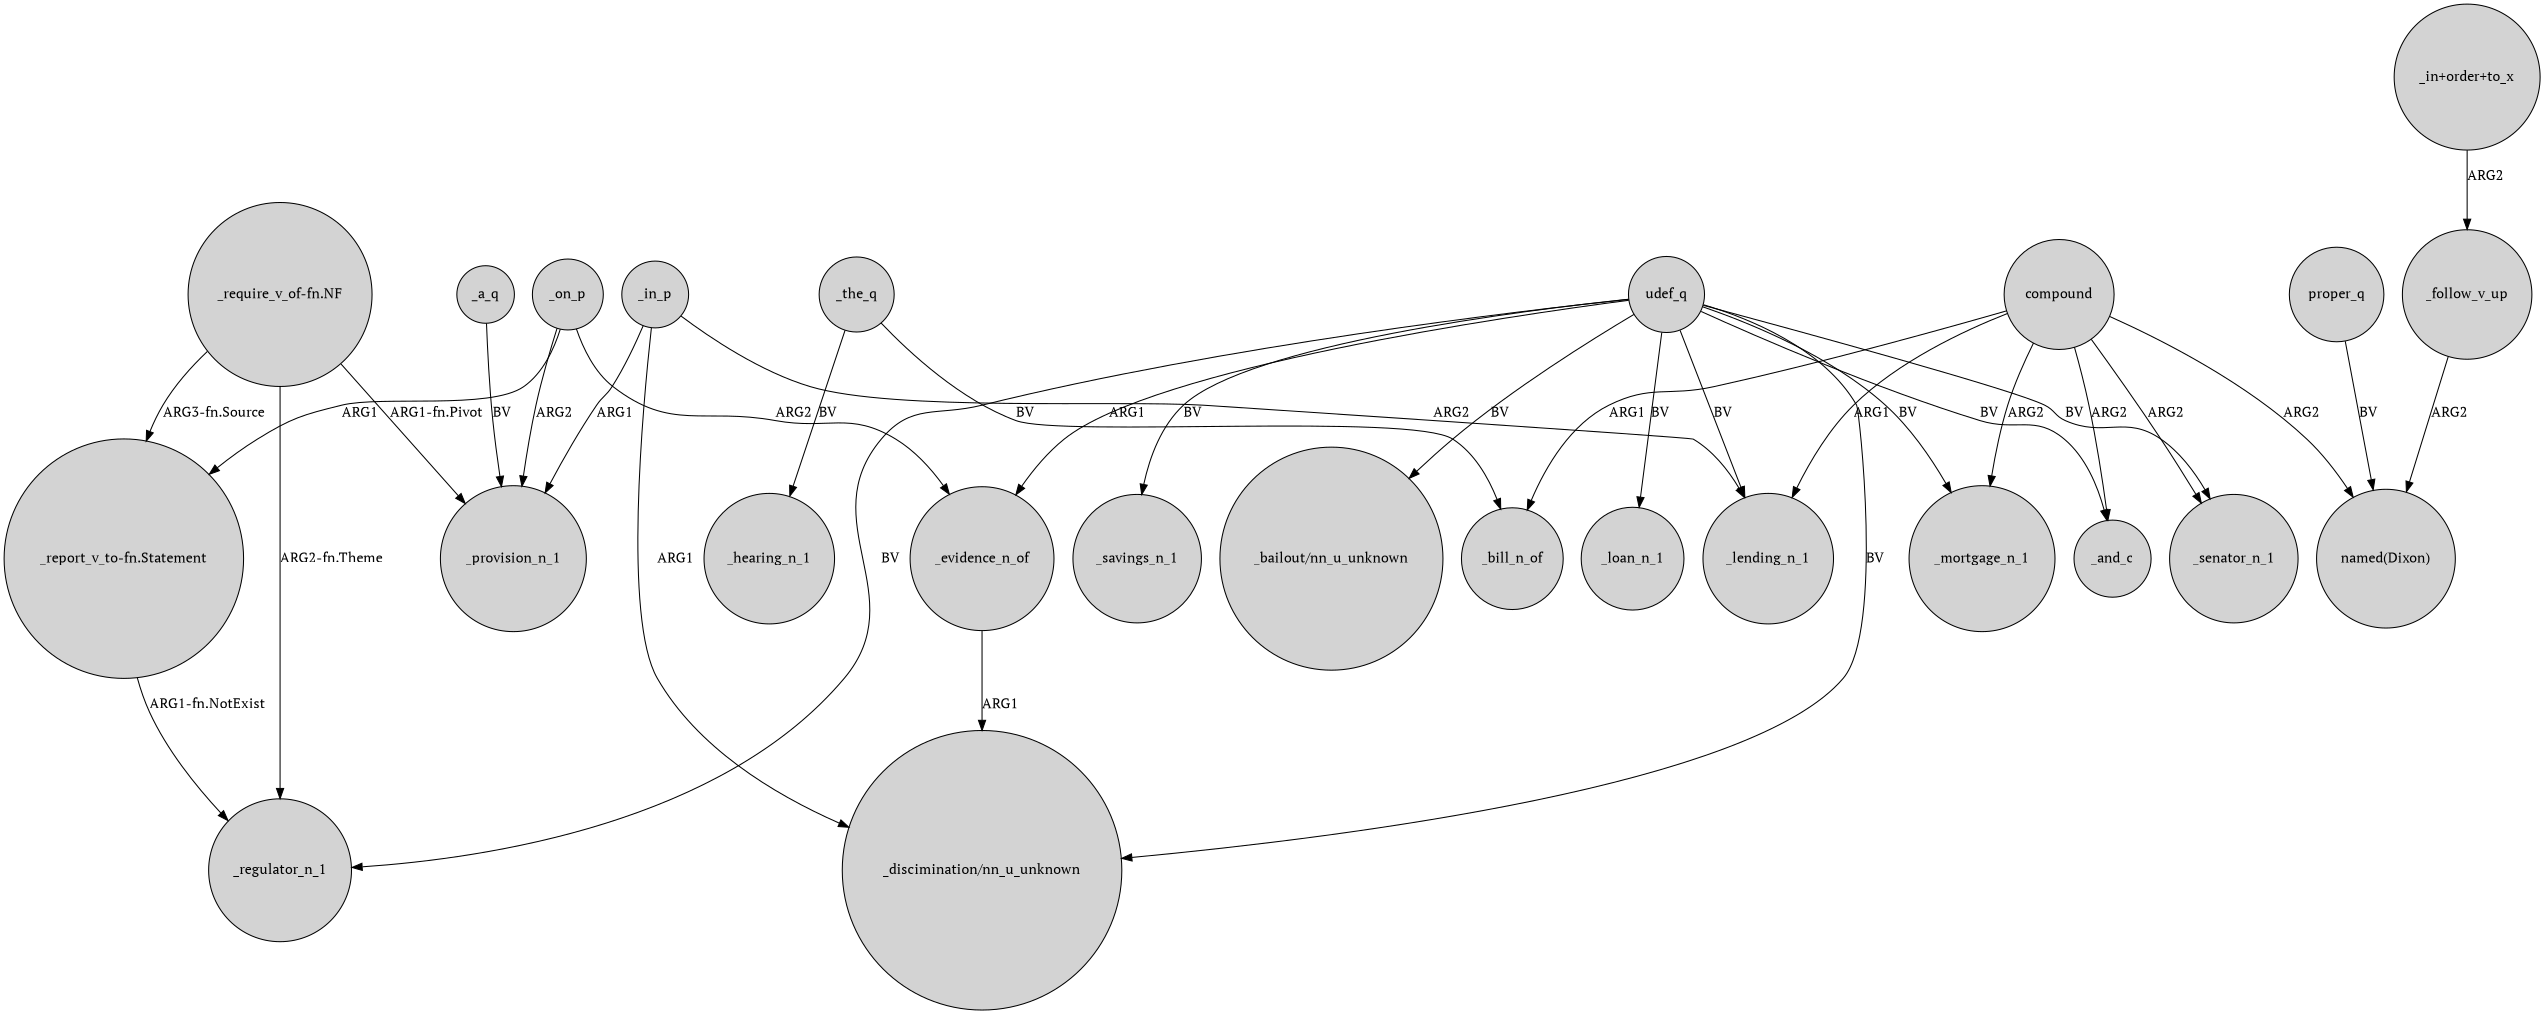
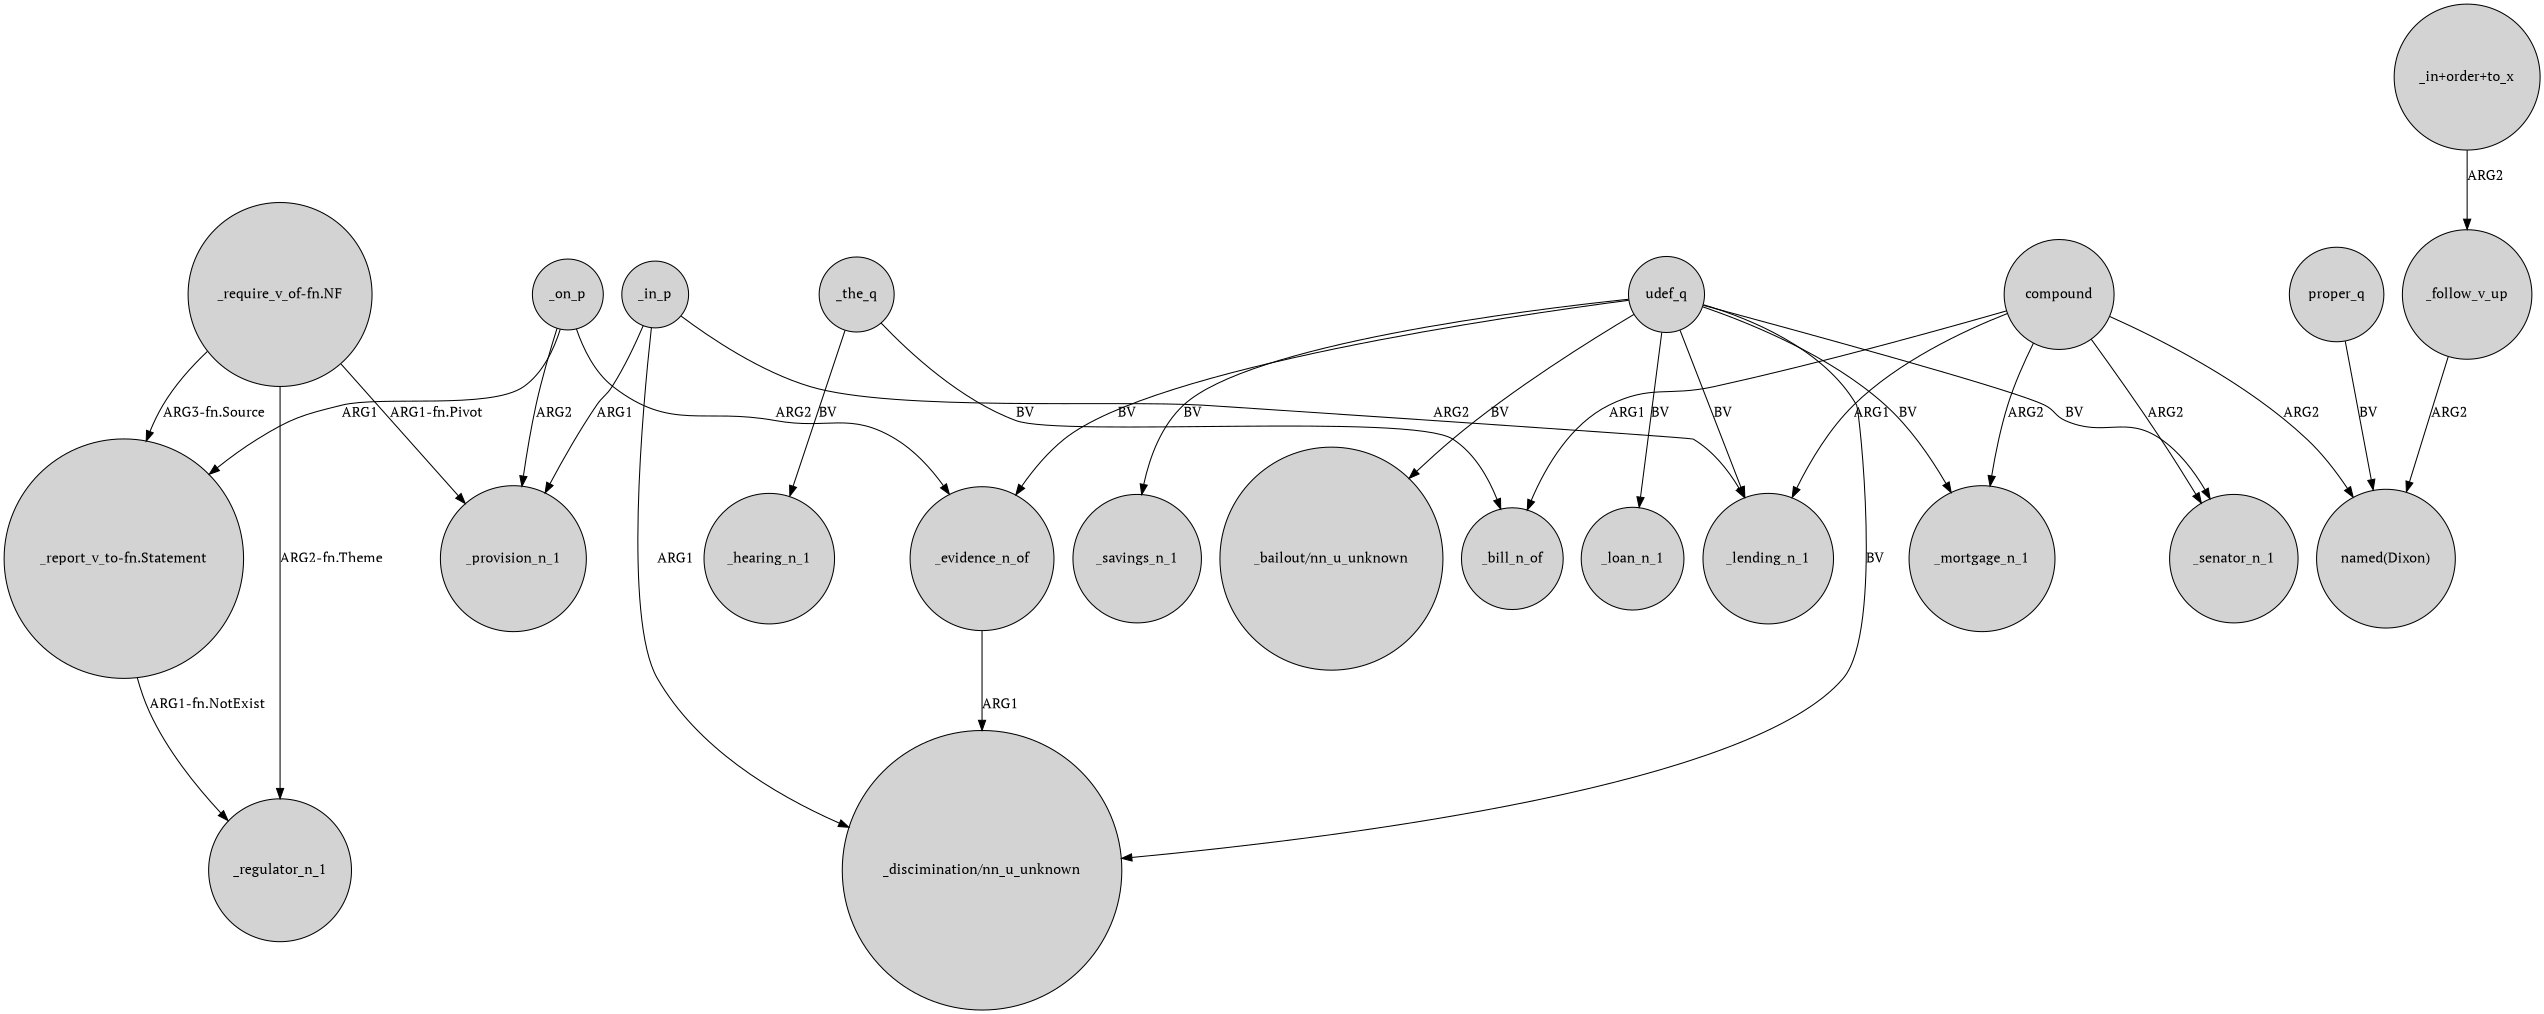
node "_a_q": removed
edge "udef_q" -> "_evidence_n_of": label "ARG1" -> "BV"
edge "udef_q" -> "_regulator_n_1": removed, label "BV"
node "_and_c": removed
